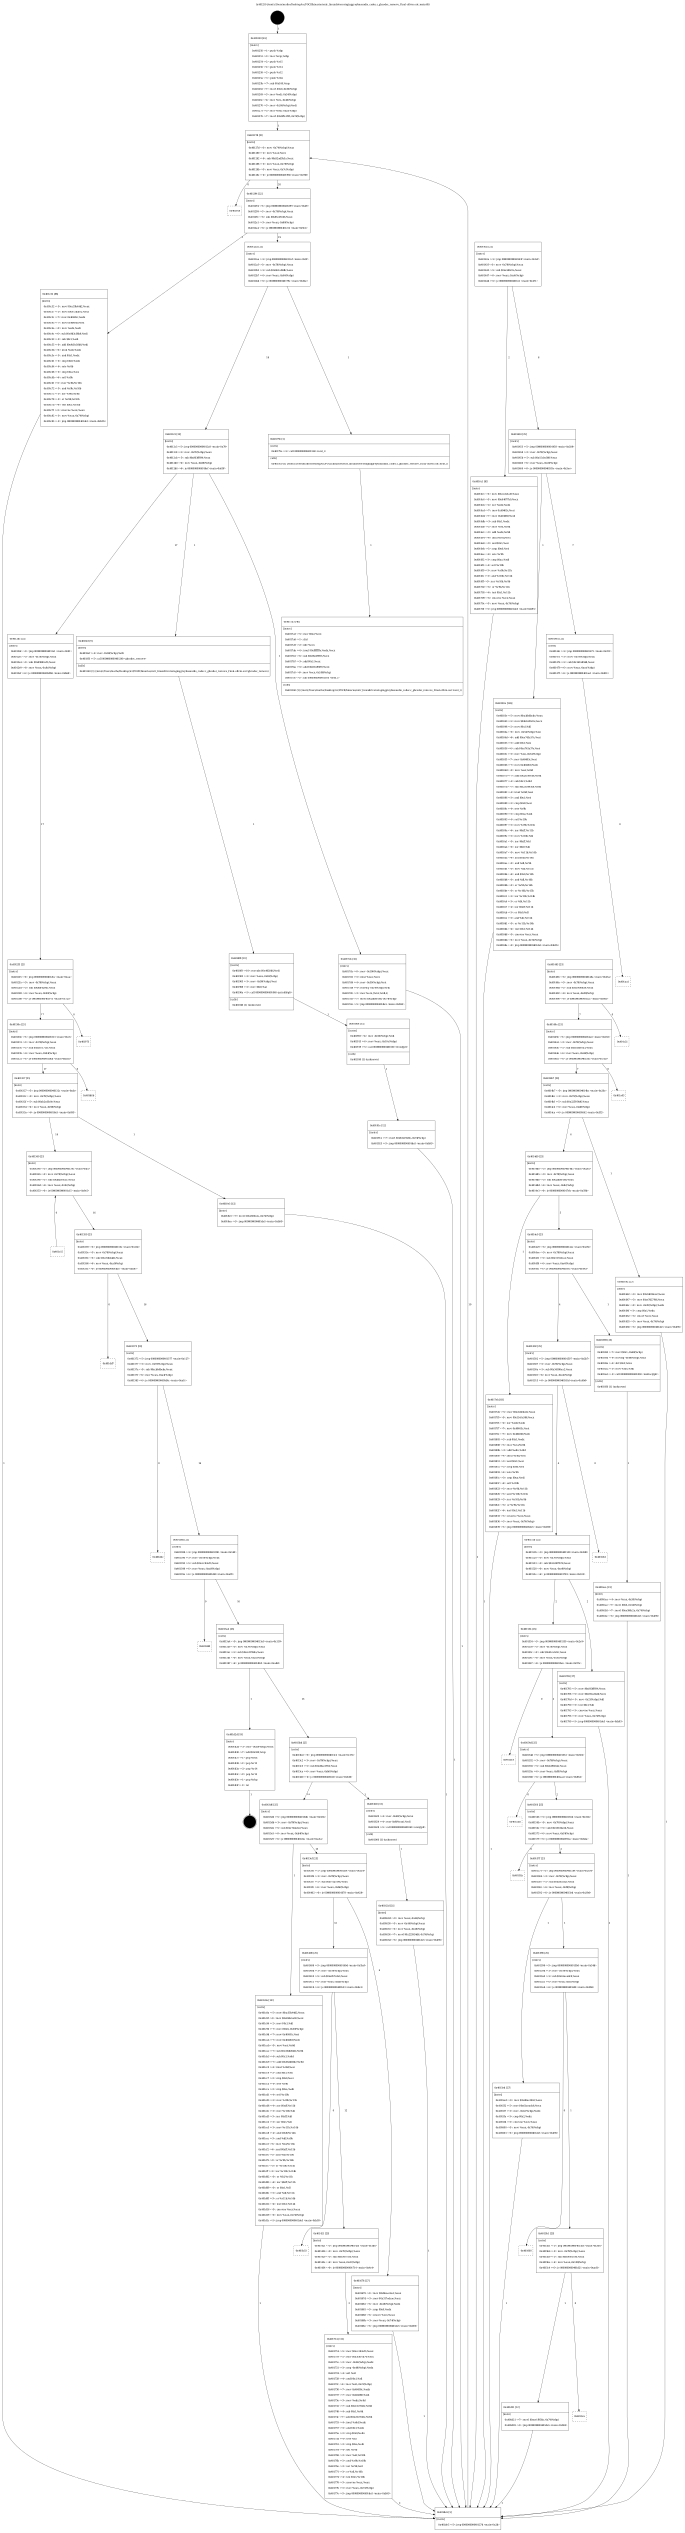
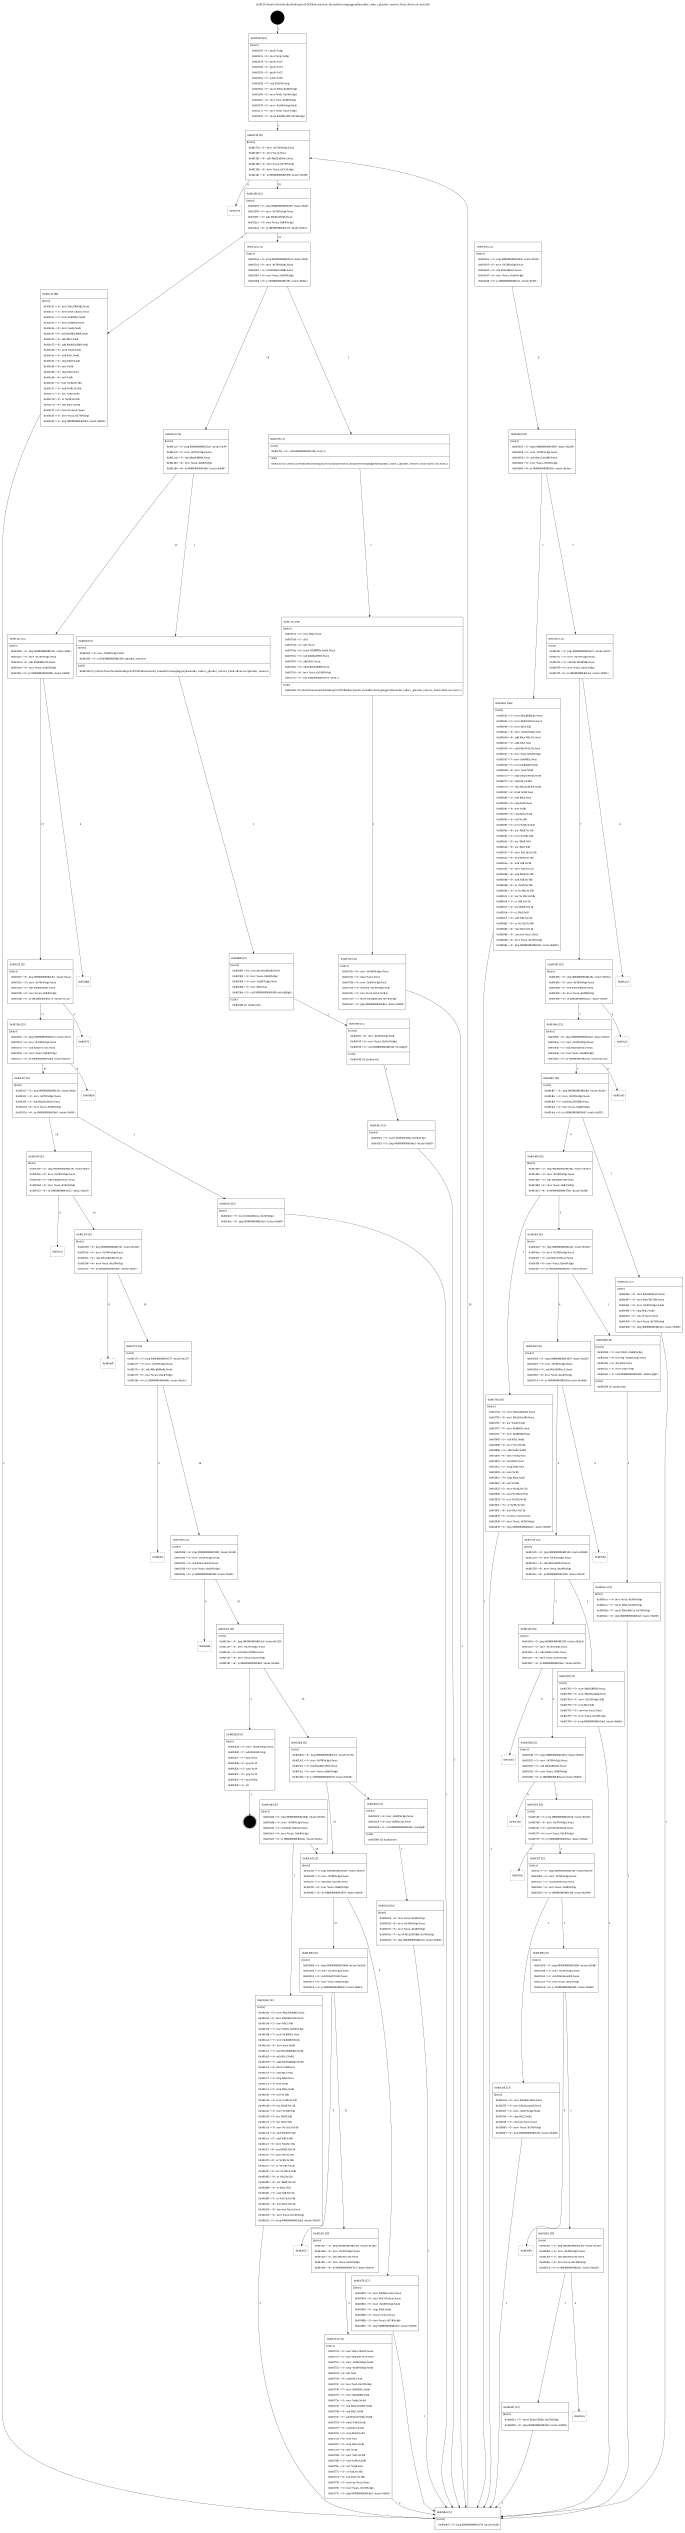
node "0x4016c1 [83]": removed
edge "0x4012c3 [25]" -> "0x4017cb [32]": now "0x4017a3 [40]" -> "0x4017cb [32]"
edge "0x40146c [25]" -> "0x401485 [25]": added, label "7"
node "0x401db8": added
edge "0x401c15" -> "0x401340 [25]": reversed
edge "0x4013bd [25]" -> "0x4013d6 [25]": now "0x4013bd [25]" -> "0x4013ef [25]"
